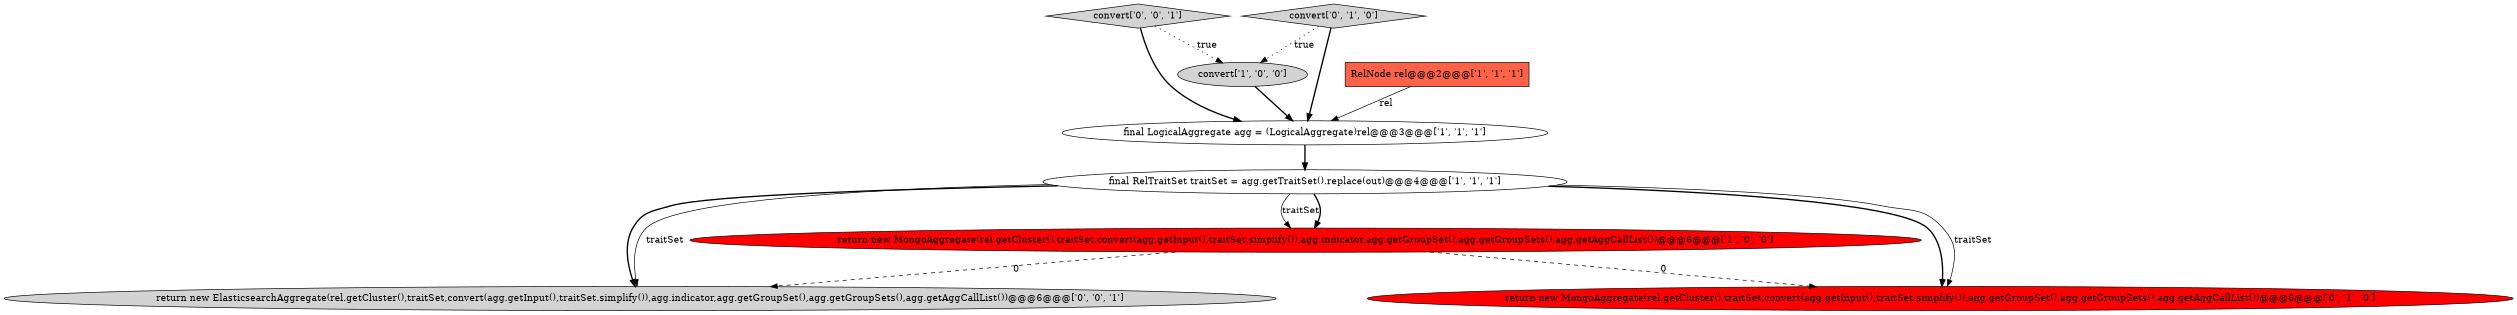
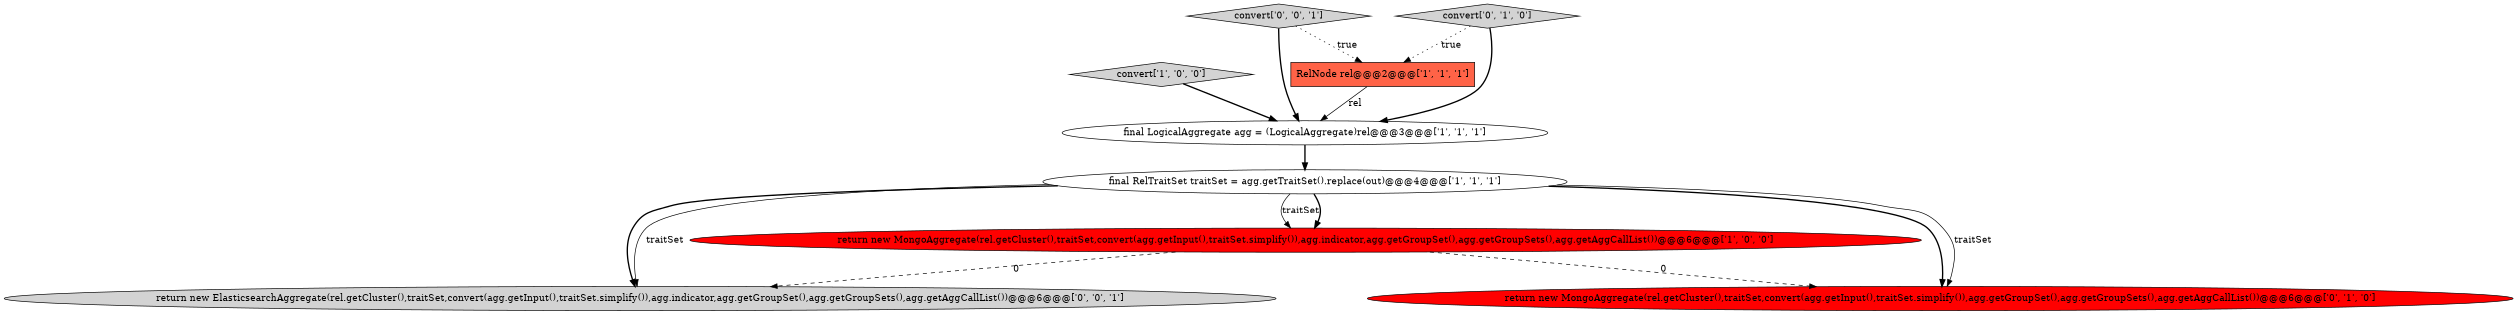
edge "convert['0', '0', '1']" -> "convert['1', '0', '0']": now "convert['0', '0', '1']" -> "RelNode rel@@@2@@@['1', '1', '1']"
edge "convert['0', '1', '0']" -> "convert['1', '0', '0']": now "convert['0', '1', '0']" -> "RelNode rel@@@2@@@['1', '1', '1']"
node "convert['1', '0', '0']": shape ellipse -> diamond
